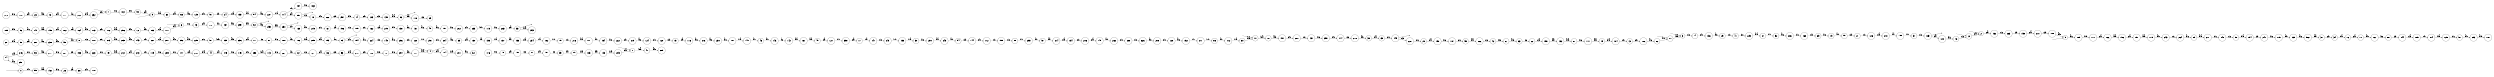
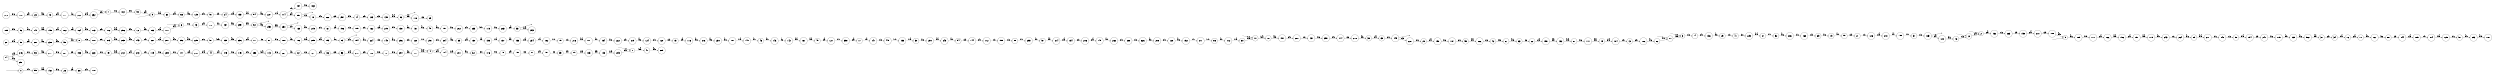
node "248": label "248" -> "448"
edge "32" -> "176": added, label "c|c"
edge "251" -> "84": reversed
